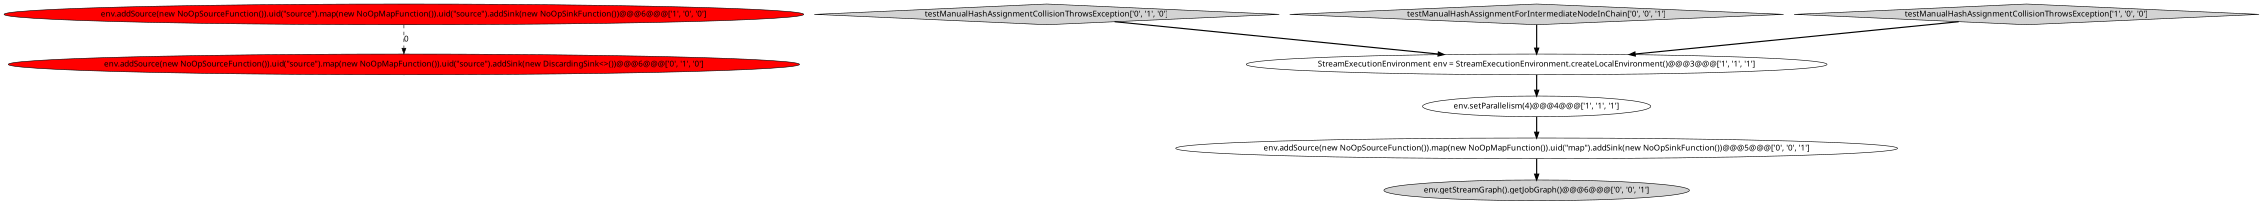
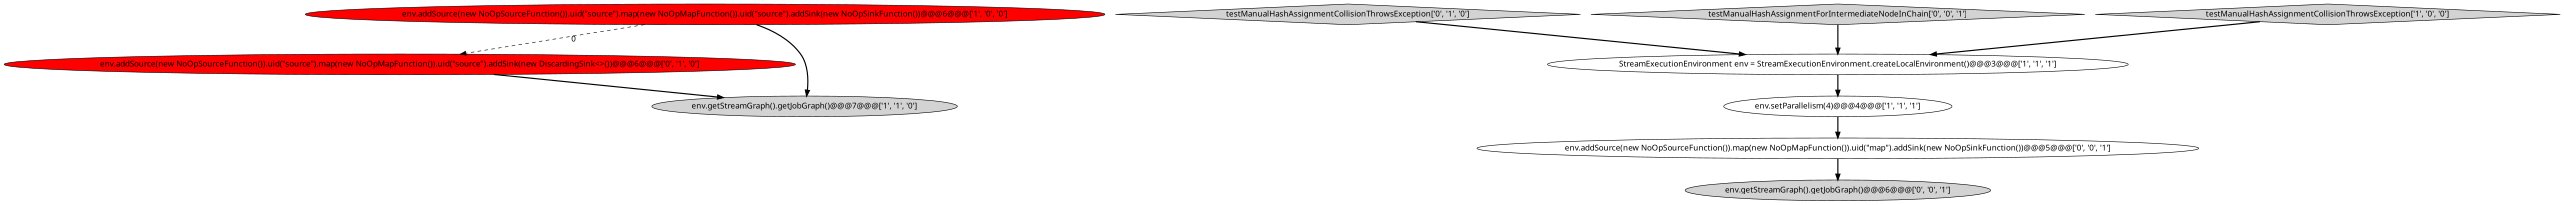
node "env.getStreamGraph().getJobGraph()@@@7@@@['1', '1', '0']": added
